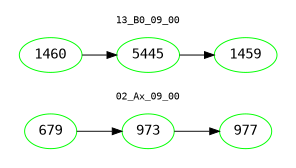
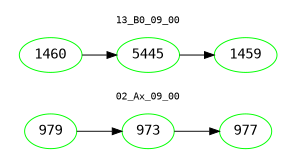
node "679": label "679" -> "979"
